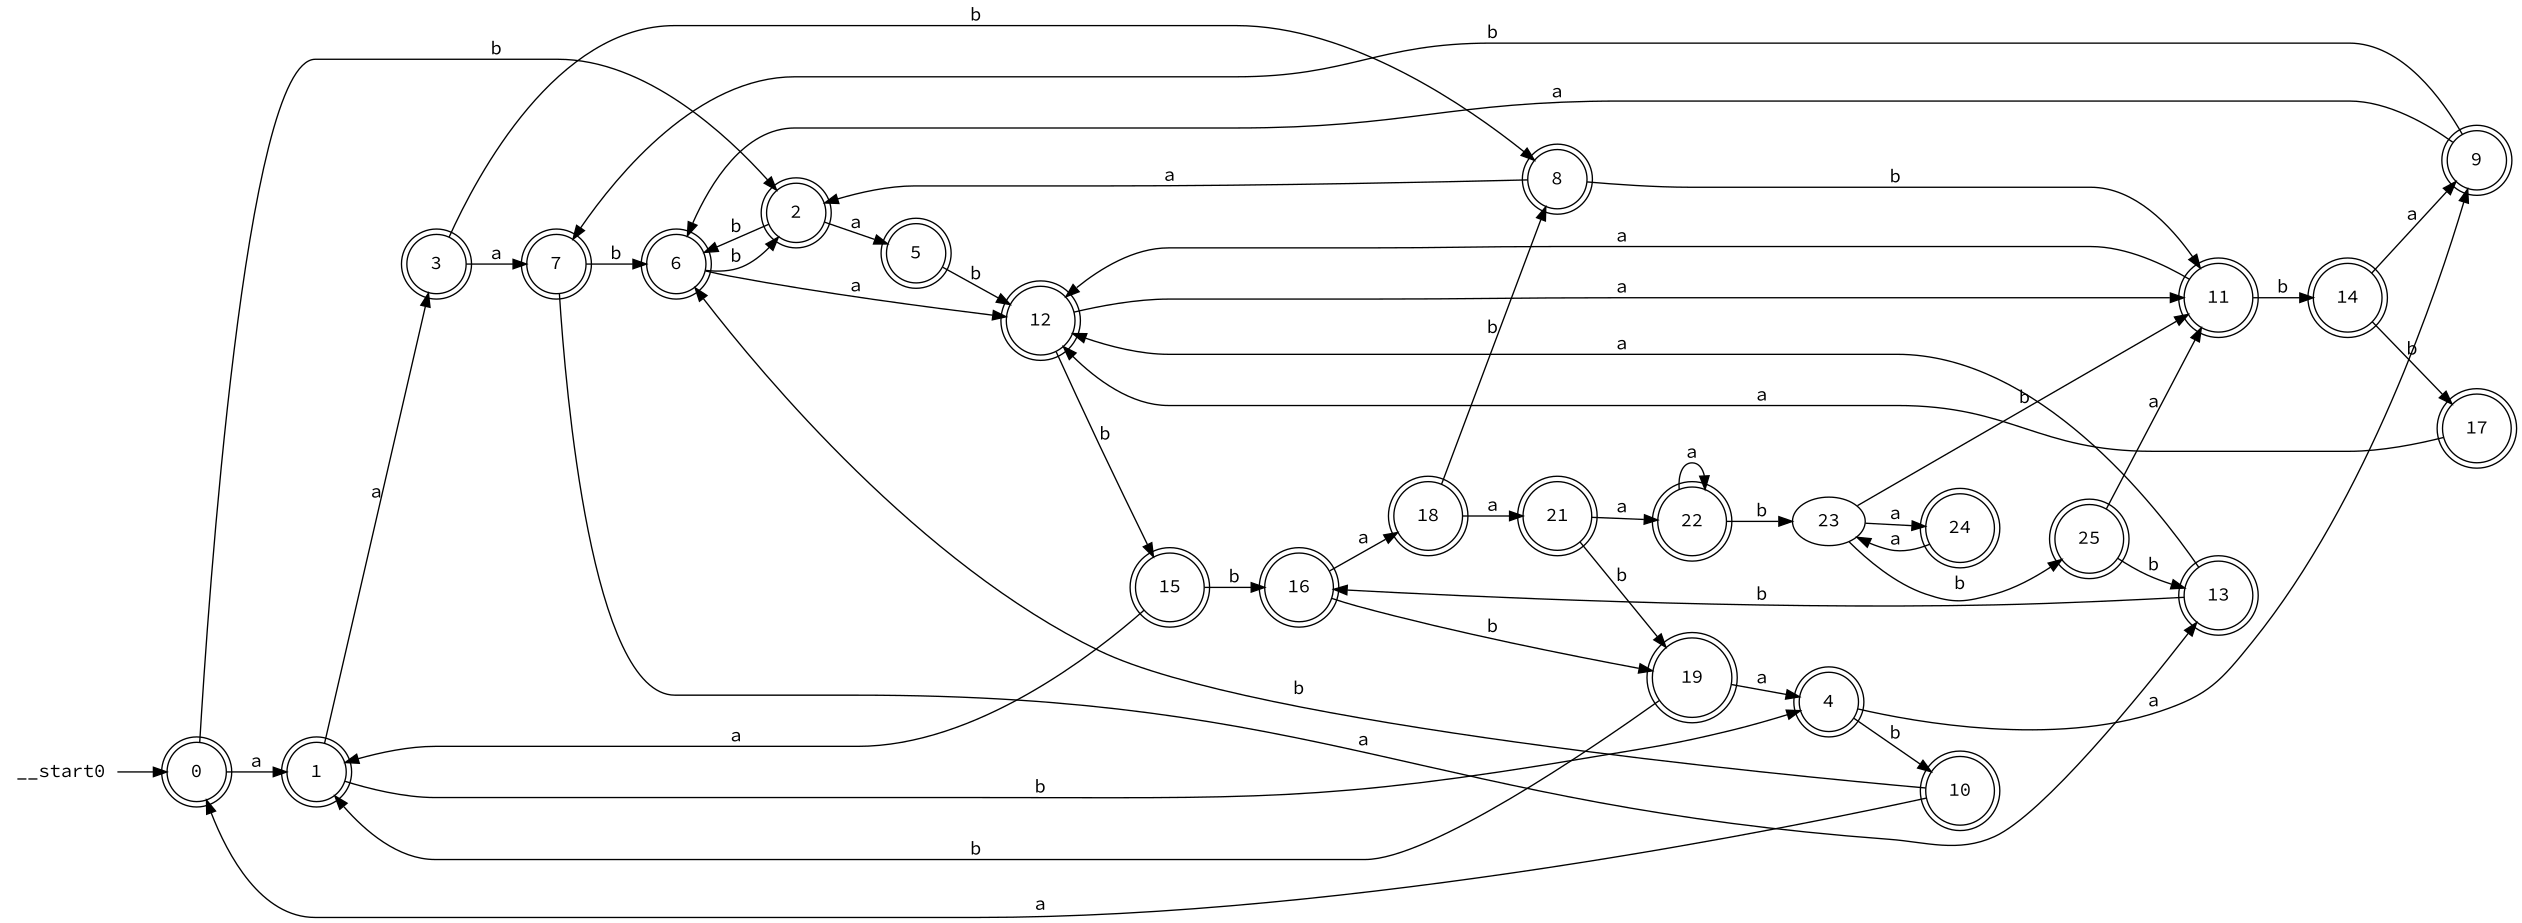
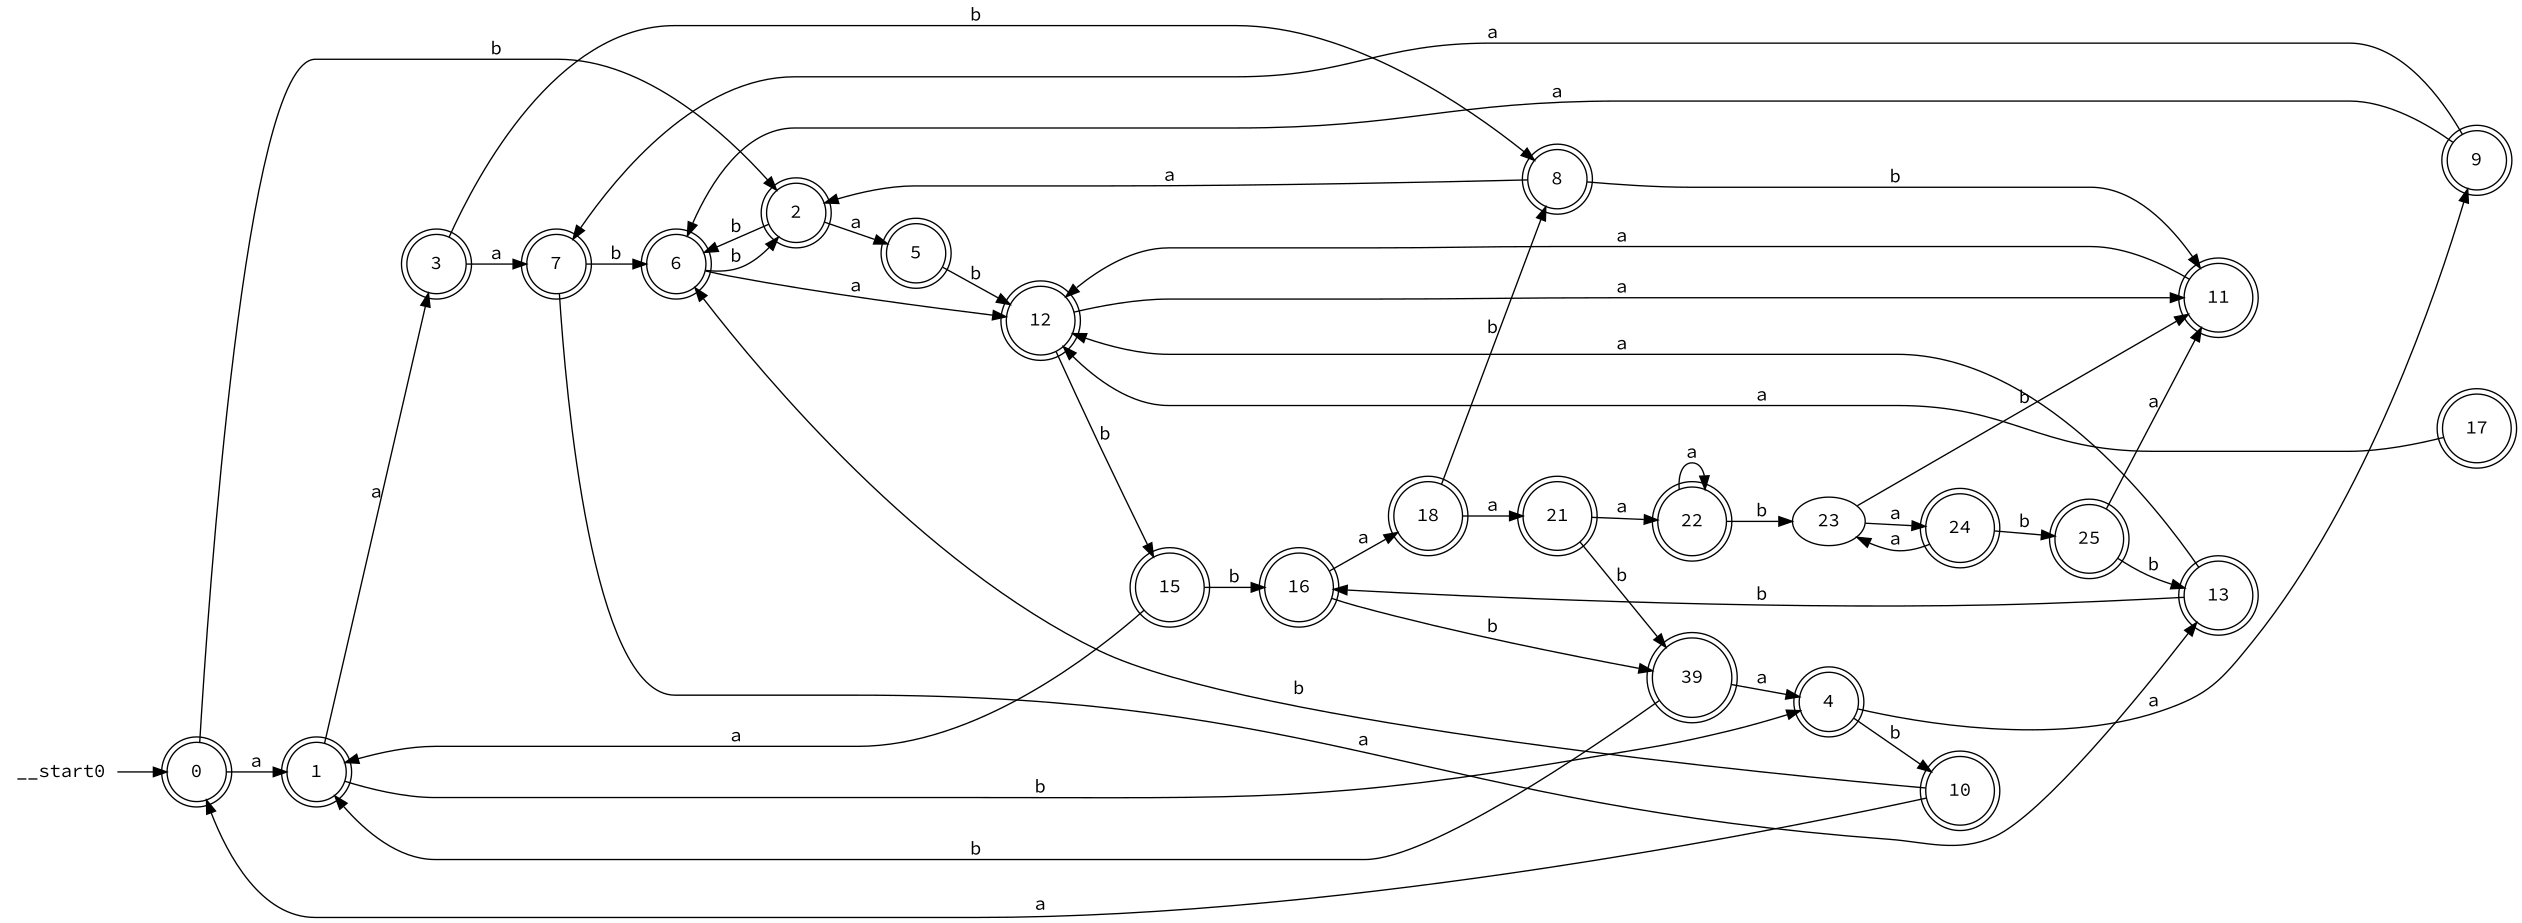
edge "9" -> "7": label "b" -> "a"
node "14": removed
edge "23" -> "25": now "24" -> "25"
node "19": label "19" -> "39"
